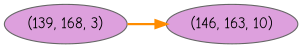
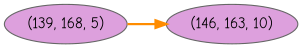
node "(139, 168, 3)": label "(139, 168, 3)" -> "(139, 168, 5)"
